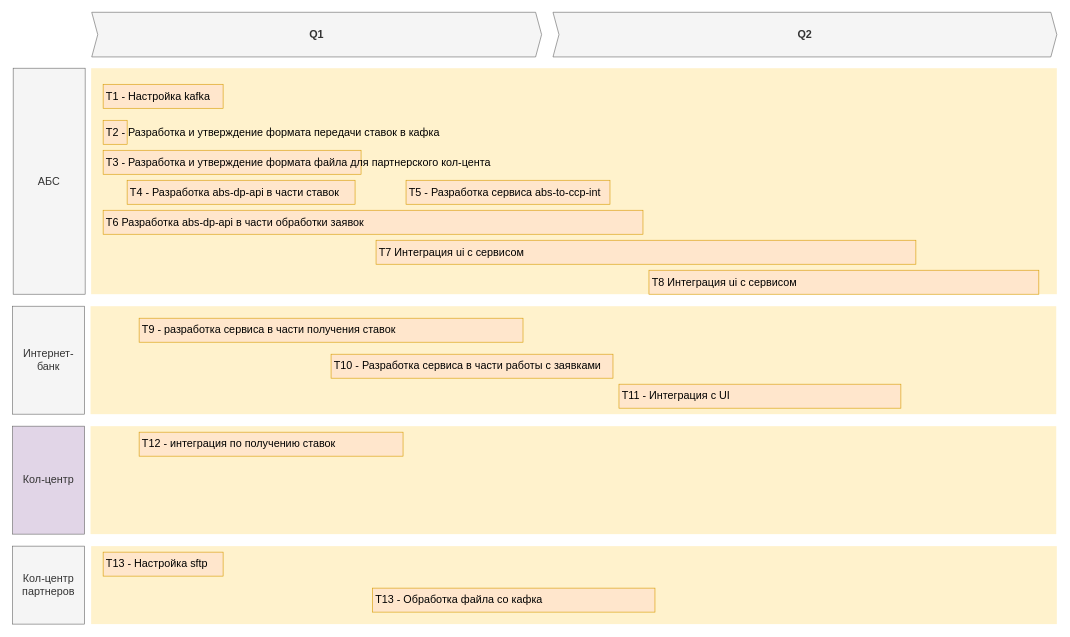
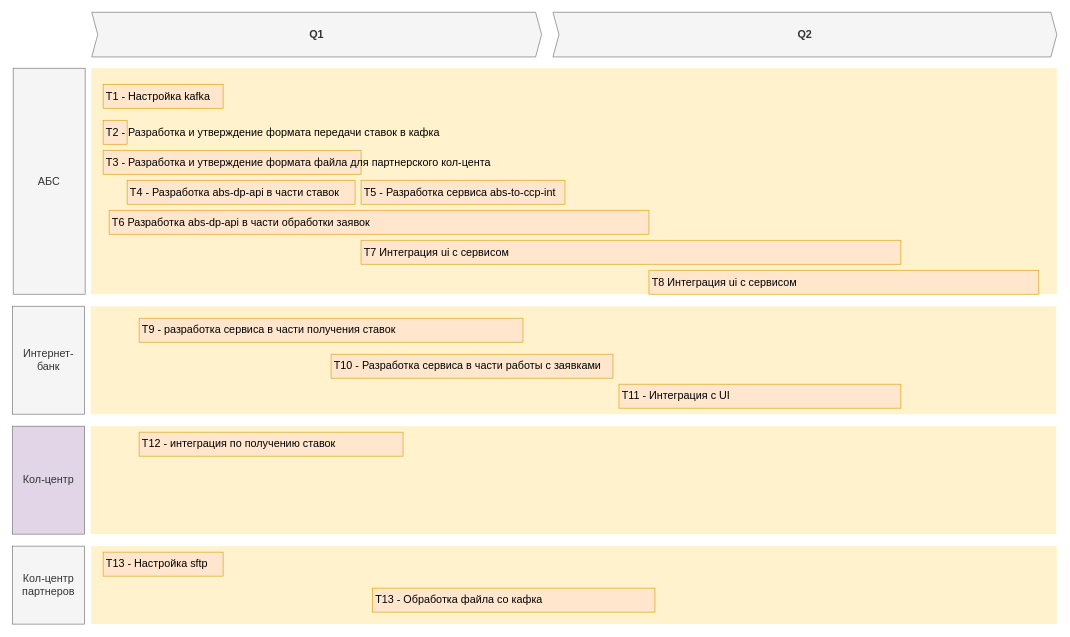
node "T5 - Разработка сервиса abs-to-ccp-int": moved (508, 192) -> (463, 192)
node "T6 Разработка abs-dp-api в части обработки заявок": moved (373, 222) -> (379, 222)
node "T7 Интеграция ui с сервисом": moved (646, 252) -> (631, 252)
